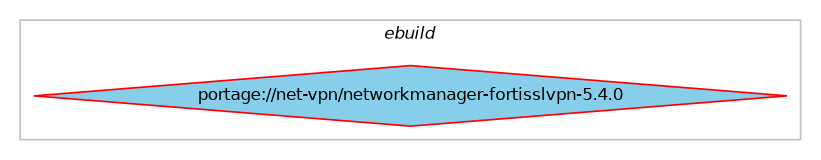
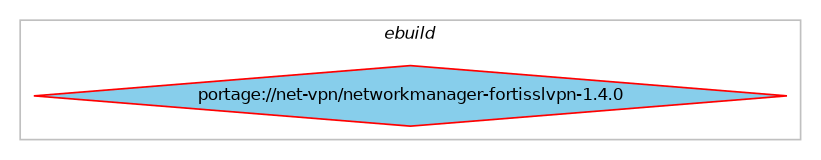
node "portage://net-vpn/networkmanager-fortisslvpn-5.4.0": label "portage://net-vpn/networkmanager-fortisslvpn-5.4.0" -> "portage://net-vpn/networkmanager-fortisslvpn-1.4.0"
